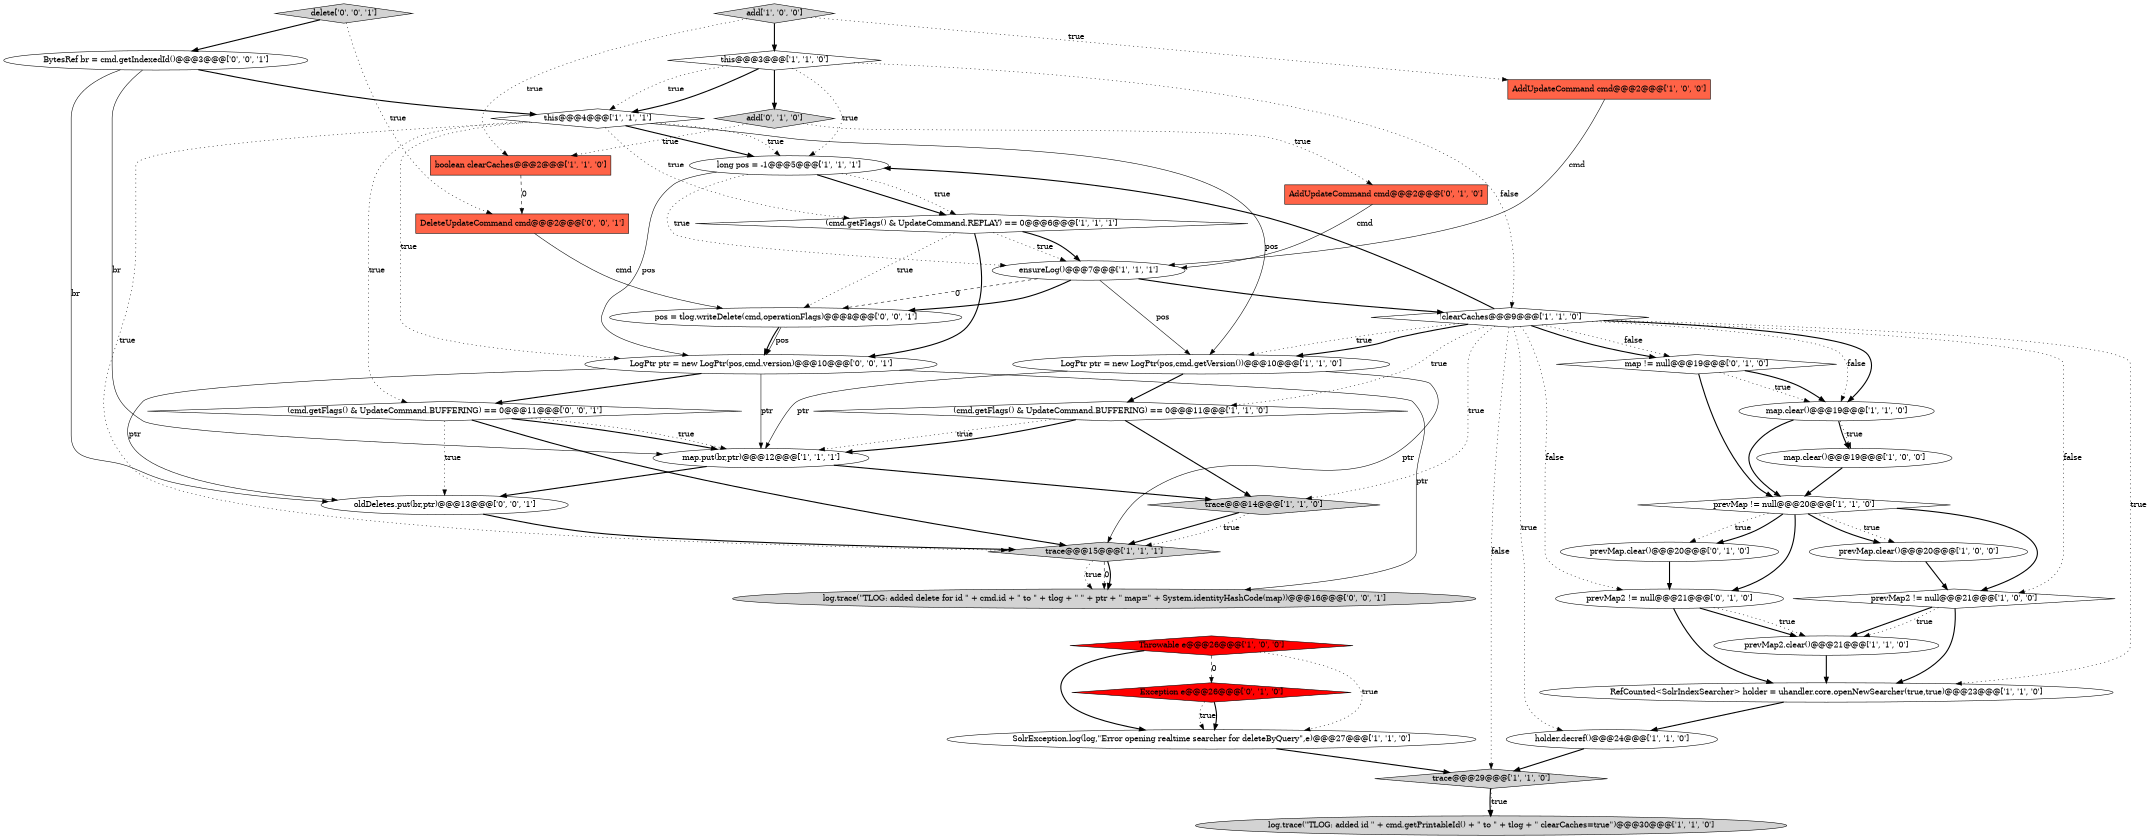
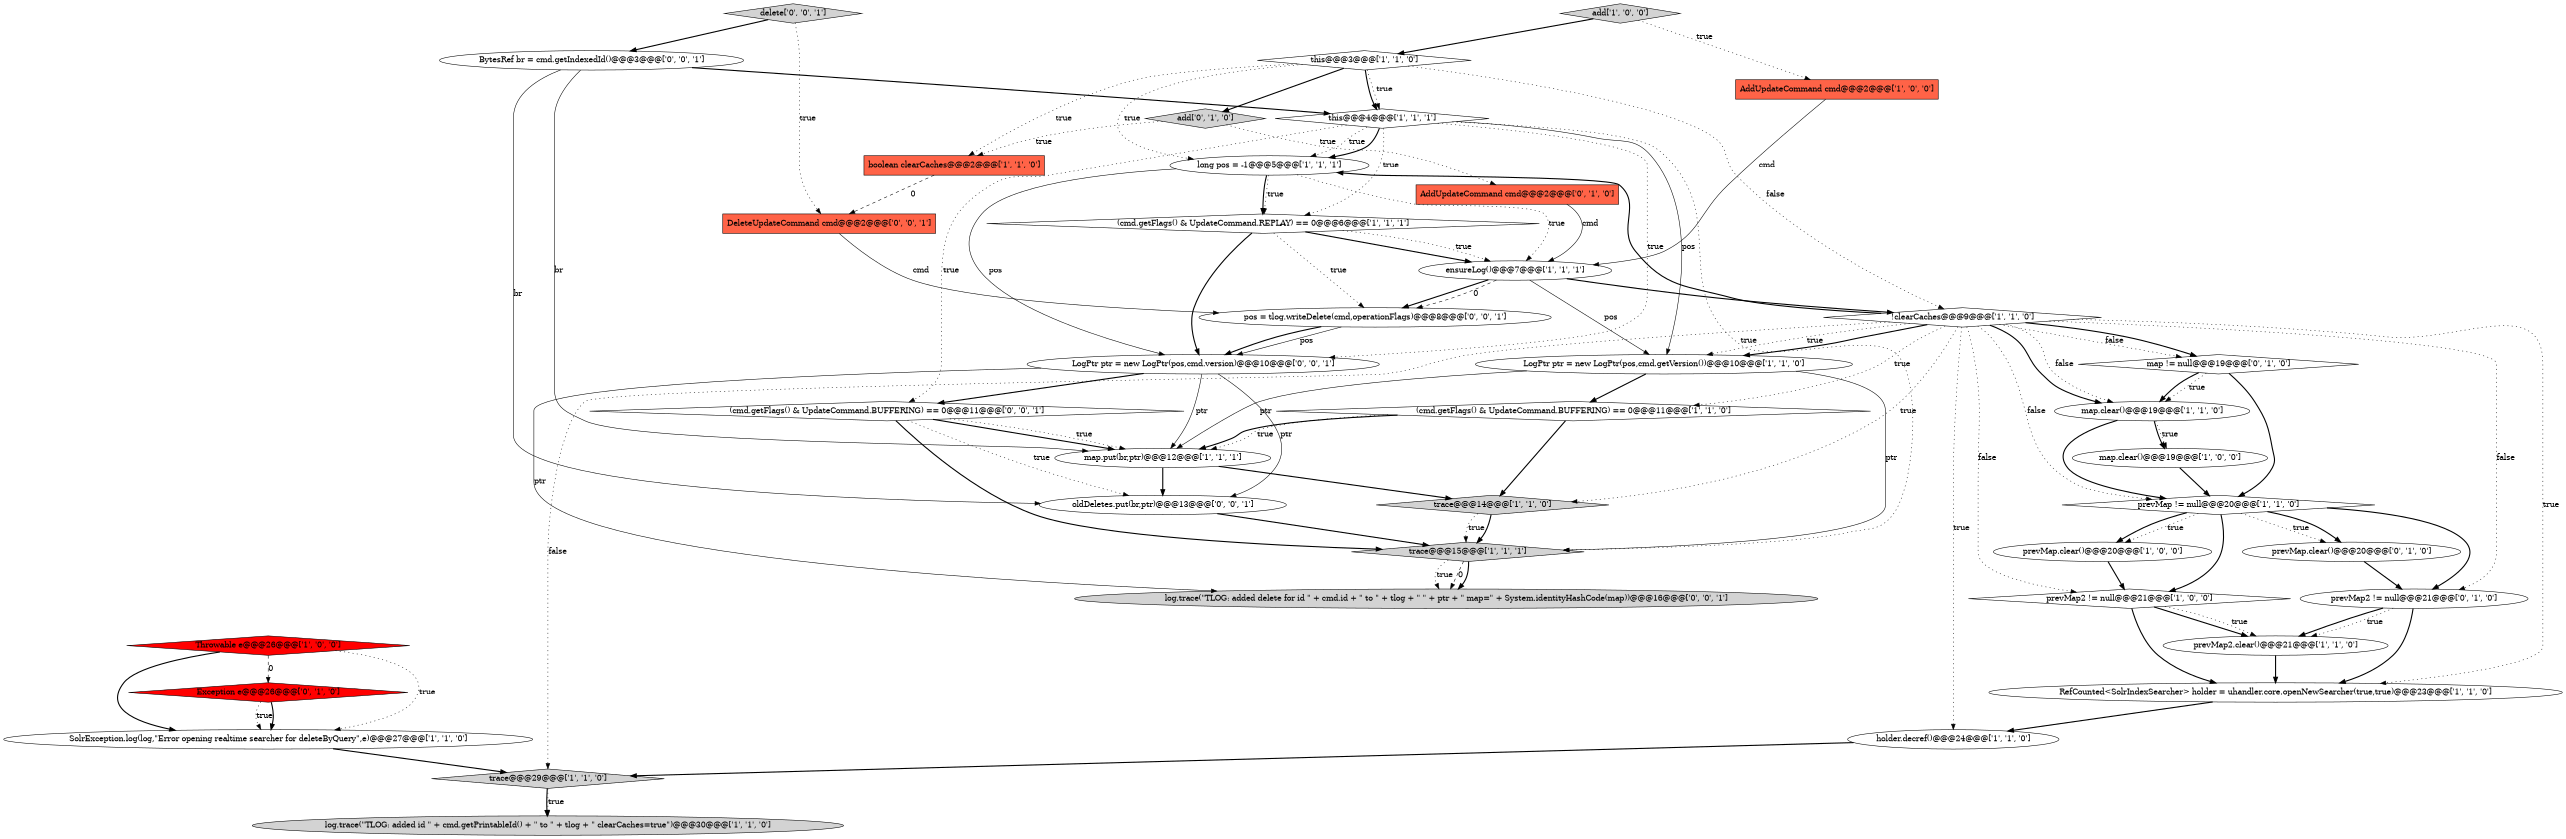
edge "add['1', '0', '0']" -> "boolean clearCaches@@@2@@@['1', '1', '0']": now "this@@@3@@@['1', '1', '0']" -> "boolean clearCaches@@@2@@@['1', '1', '0']"
edge "!clearCaches@@@9@@@['1', '1', '0']" -> "prevMap != null@@@20@@@['1', '1', '0']": added, label "false"
